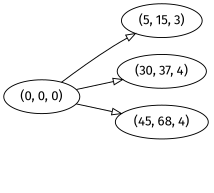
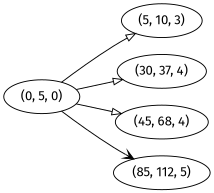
node "(5, 15, 3)": label "(5, 15, 3)" -> "(5, 10, 3)"
node "(0, 0, 0)": label "(0, 0, 0)" -> "(0, 5, 0)"
node "(85, 112, 5)": added
